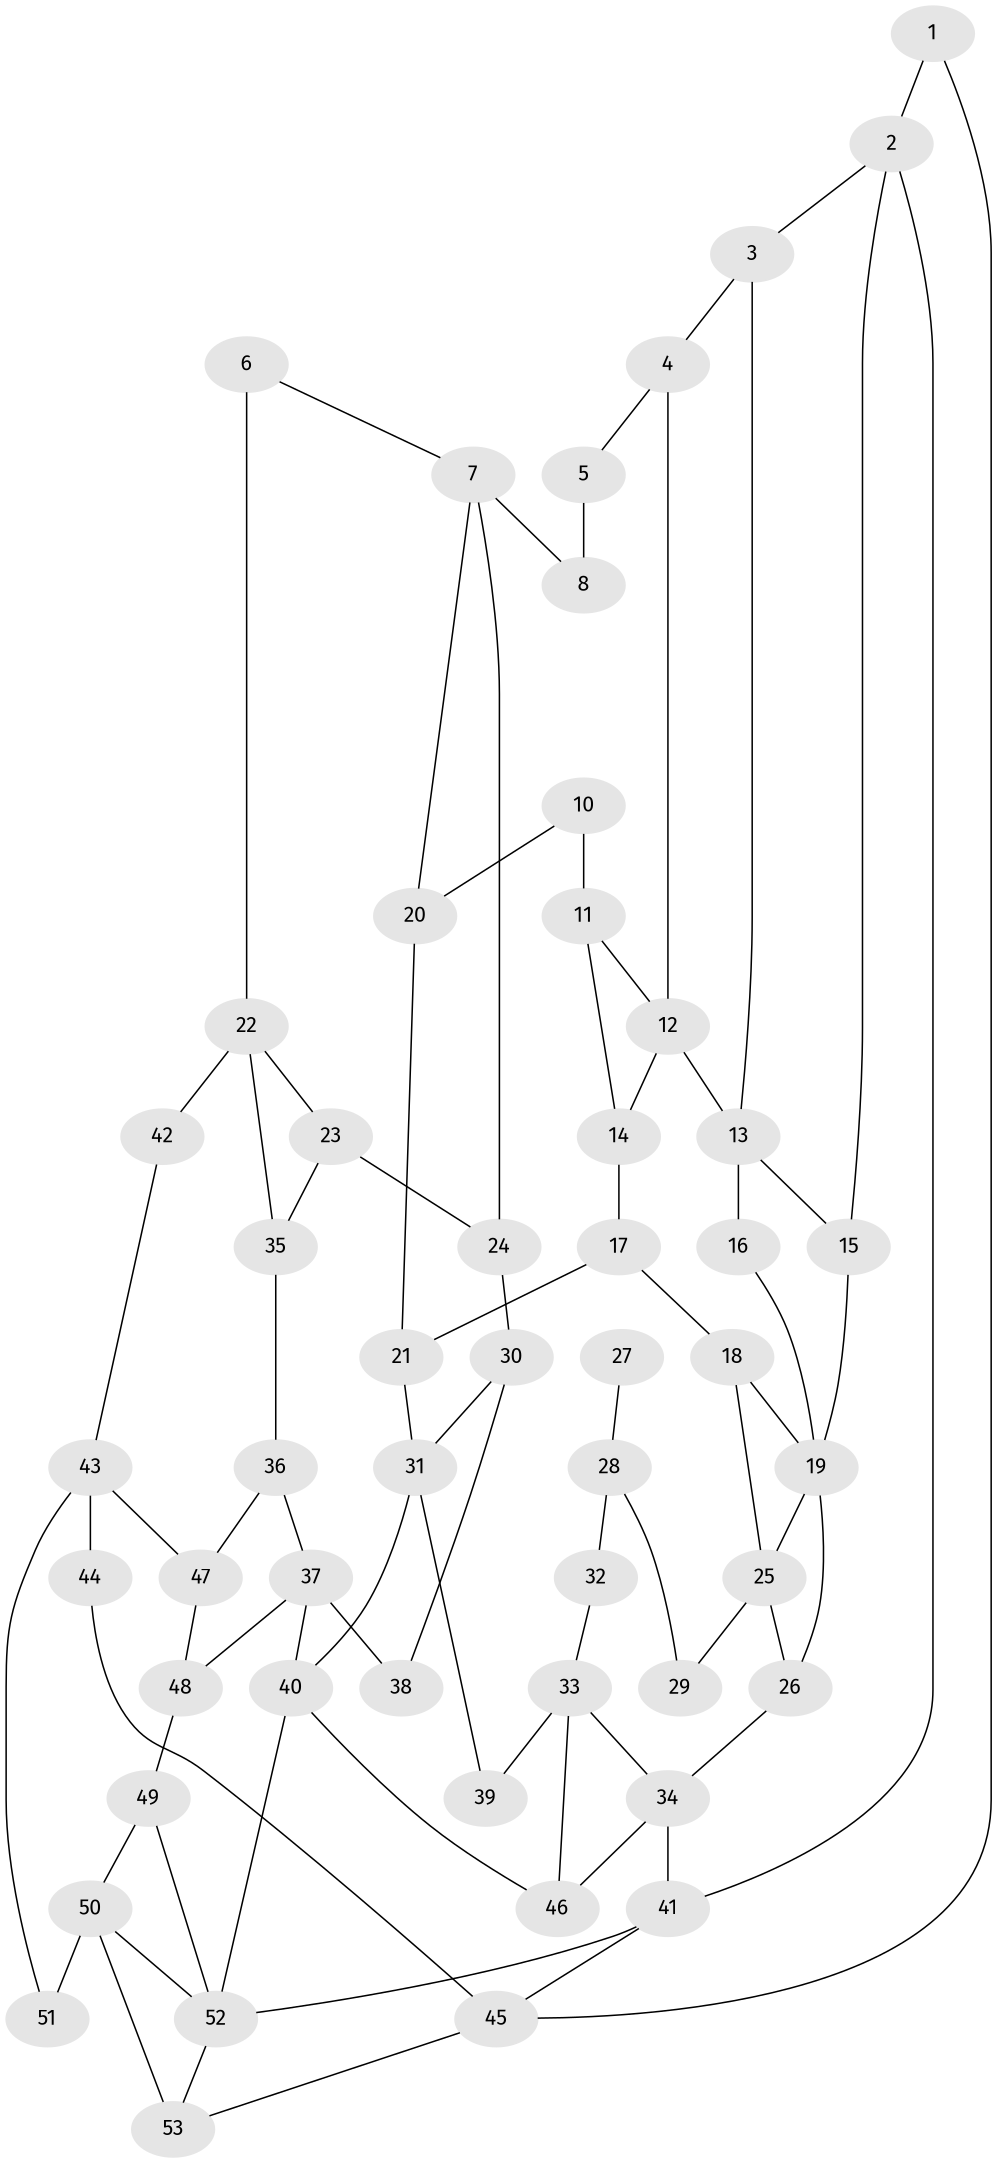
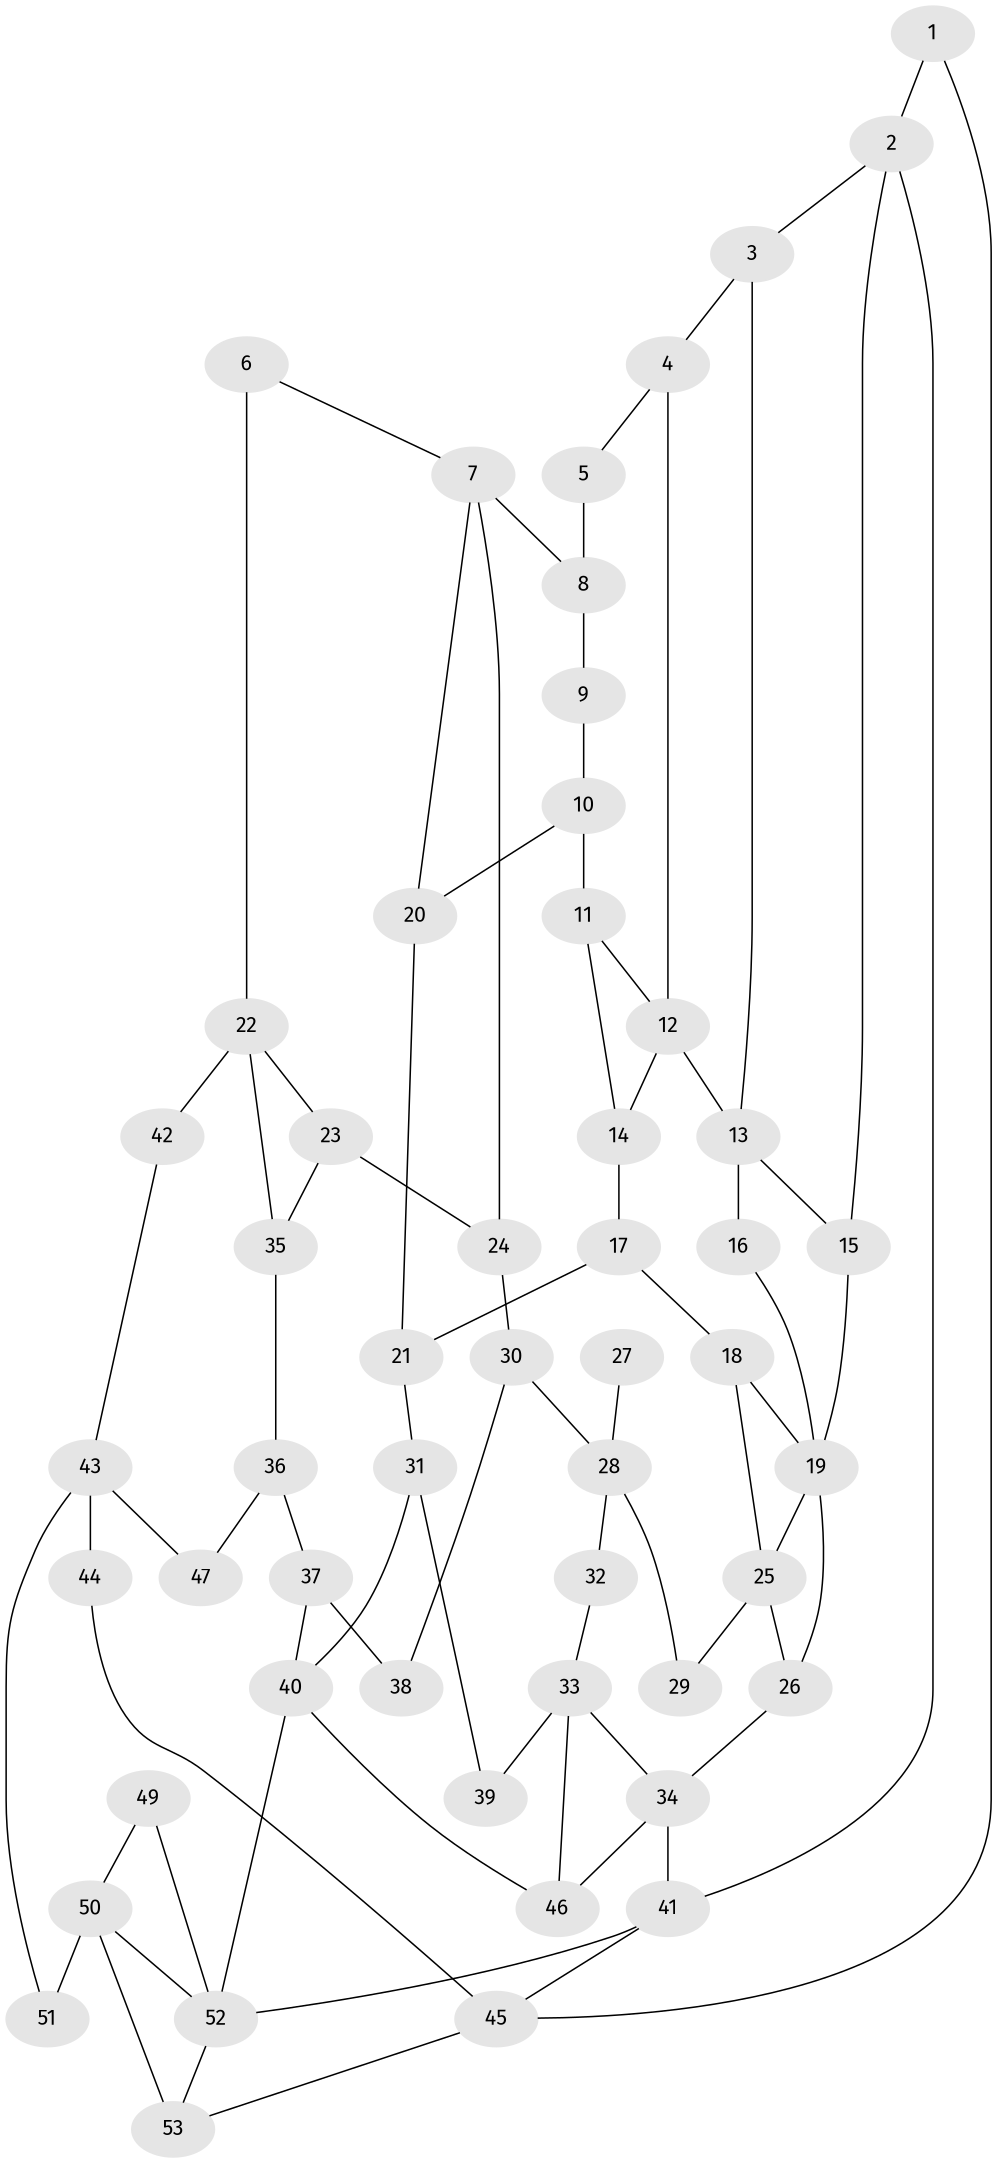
node "9": added
edge "30" -- "31": now "30" -- "28"
node "48": removed
